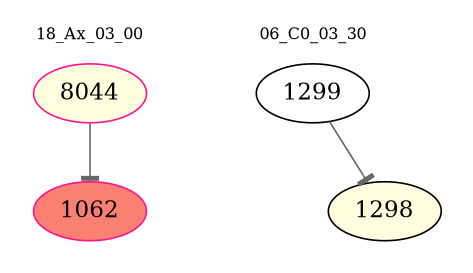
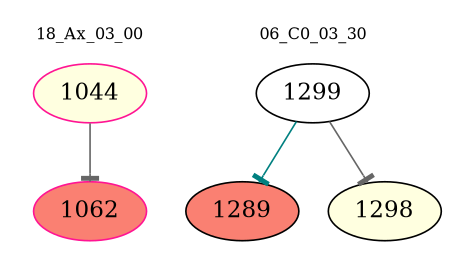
node "8044": label "8044" -> "1044"
node "1289": added
